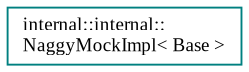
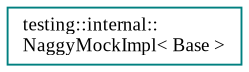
node "internal::internal:: NaggyMockImpl< Base >": label "internal::internal:: NaggyMockImpl< Base >" -> "testing::internal:: NaggyMockImpl< Base >"
